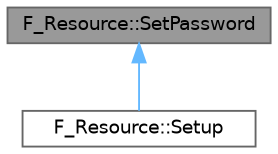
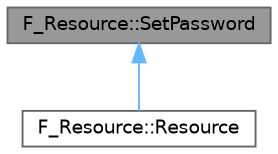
node "F_Resource::Setup": label "F_Resource::Setup" -> "F_Resource::Resource"
